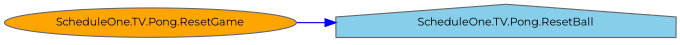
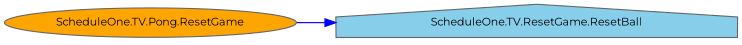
node "ScheduleOne.TV.Pong.ResetBall": label "ScheduleOne.TV.Pong.ResetBall" -> "ScheduleOne.TV.ResetGame.ResetBall"
